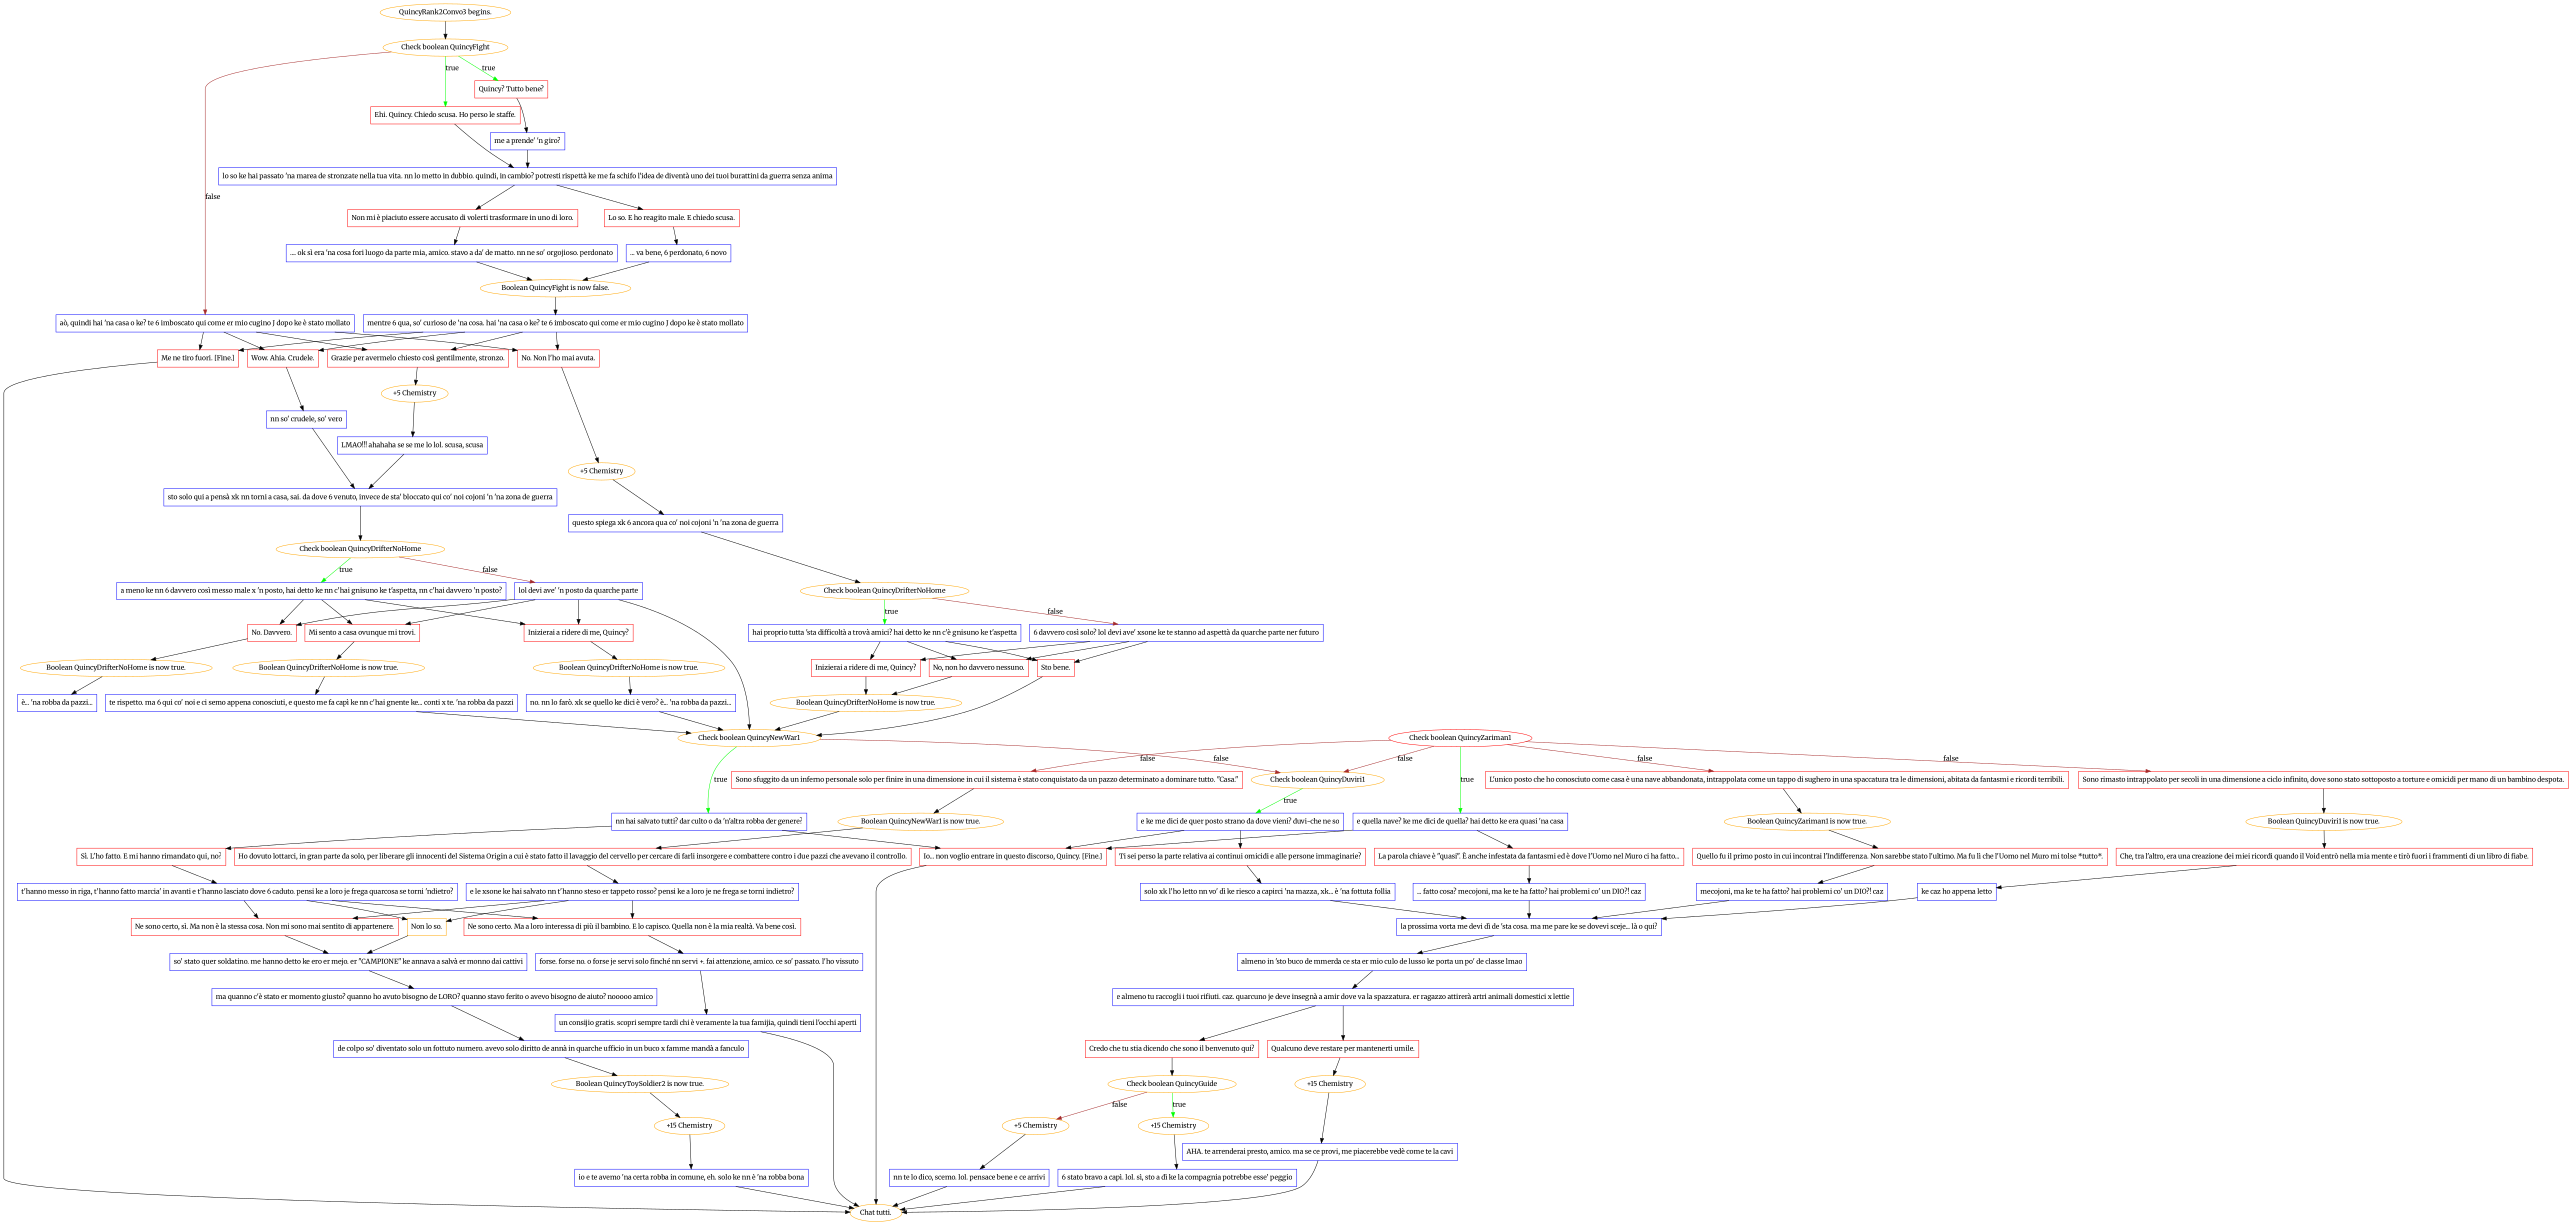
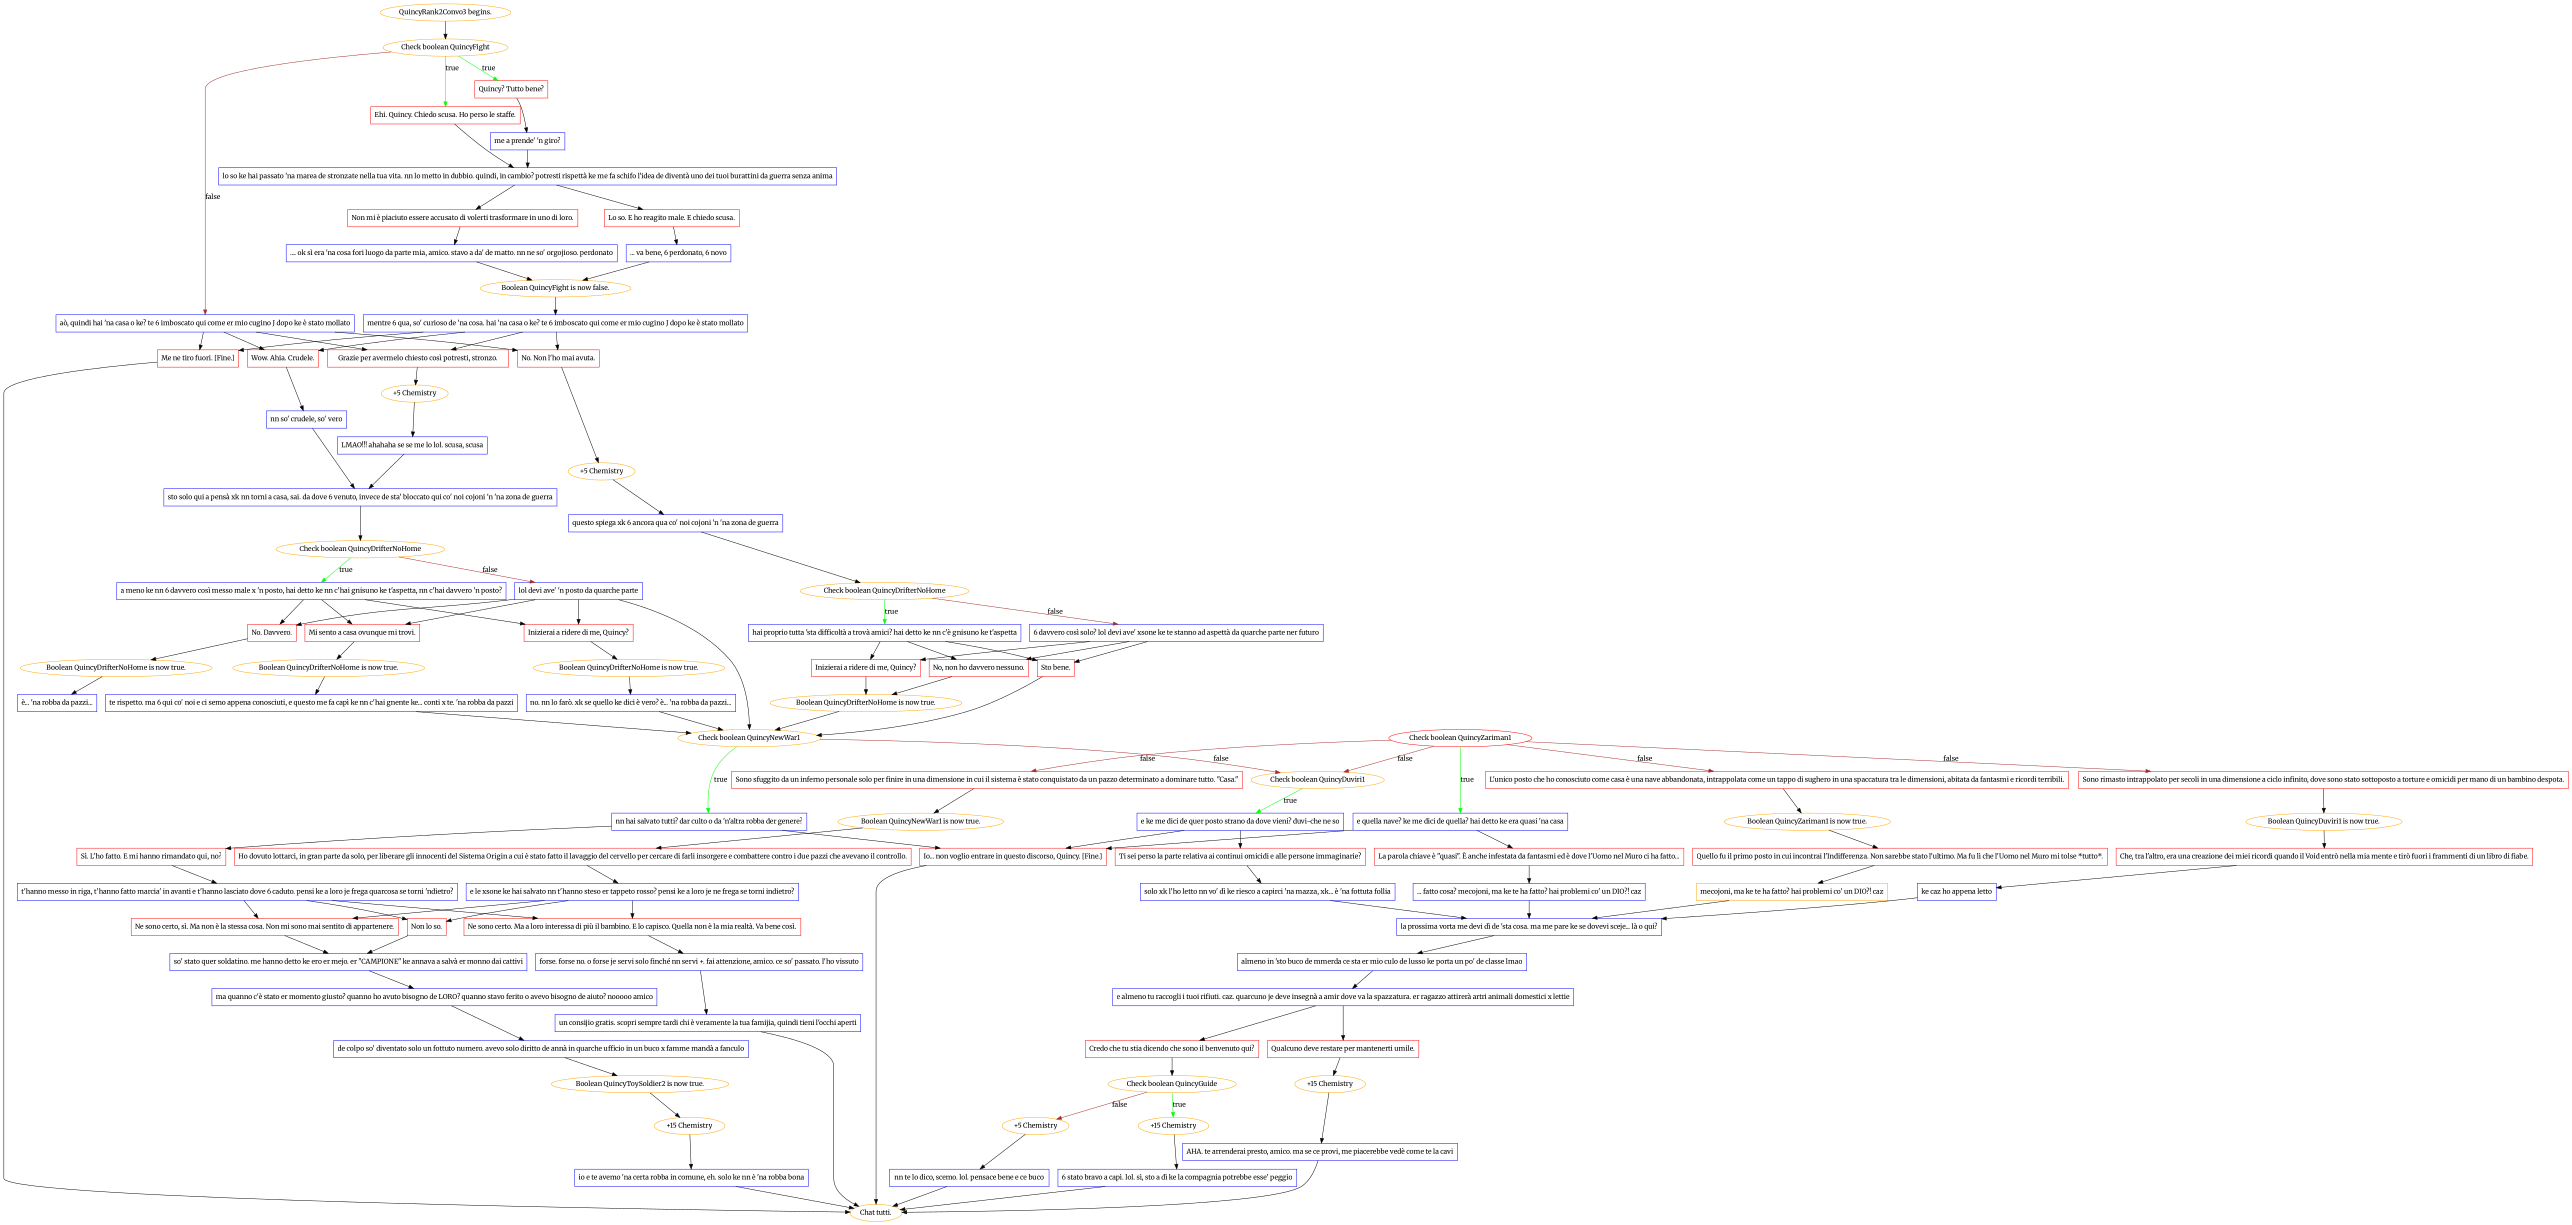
node "Grazie per avermelo chiesto così gentilmente, stronzo.": label "Grazie per avermelo chiesto così gentilmente, stronzo." -> "Grazie per avermelo chiesto così potresti, stronzo."
node "mecojoni, ma ke te ha fatto? hai problemi co' un DIO?! caz": color blue -> orange
node "Non lo so.": color orange -> red
node "nn te lo dico, scemo. lol. pensace bene e ce arrivi": label "nn te lo dico, scemo. lol. pensace bene e ce arrivi" -> "nn te lo dico, scemo. lol. pensace bene e ce buco"
